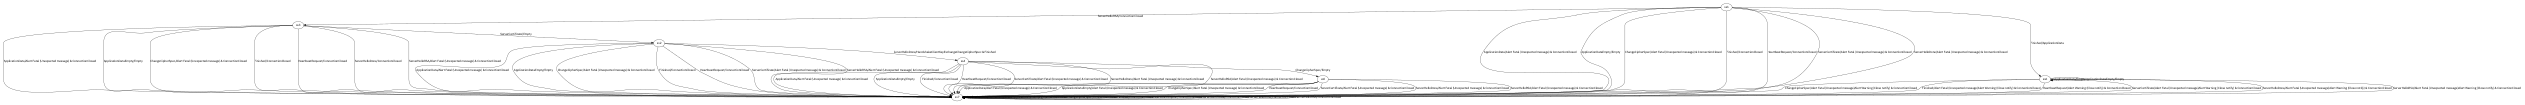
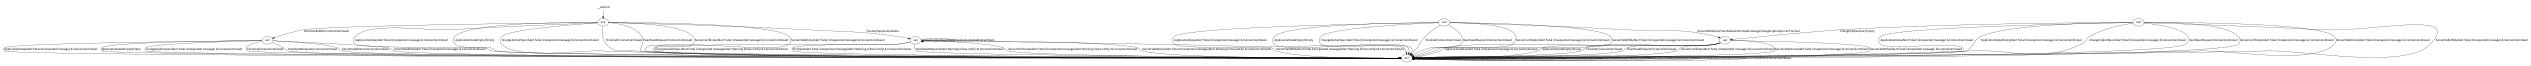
node "__starts0": added
edge "ss3" -> "ss2": removed, label "ServerCertificate/Empty"
edge "ss4" -> "ss0": reversed
